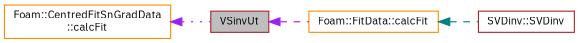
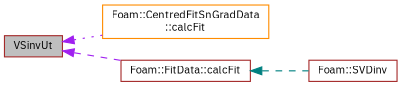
edge "VSinvUt" -> "Foam::CentredFitSnGradData ::calcFit": reversed
node "Foam::FitData::calcFit": color darkorange -> brown
node "SVDinv::SVDinv": label "SVDinv::SVDinv" -> "Foam::SVDinv"
